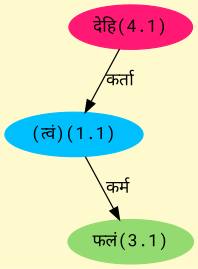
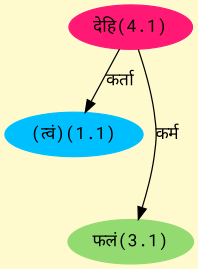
edge "(त्वं)(1.1)" -> "फलं(3.1)": now "देहि(4.1)" -> "फलं(3.1)"
